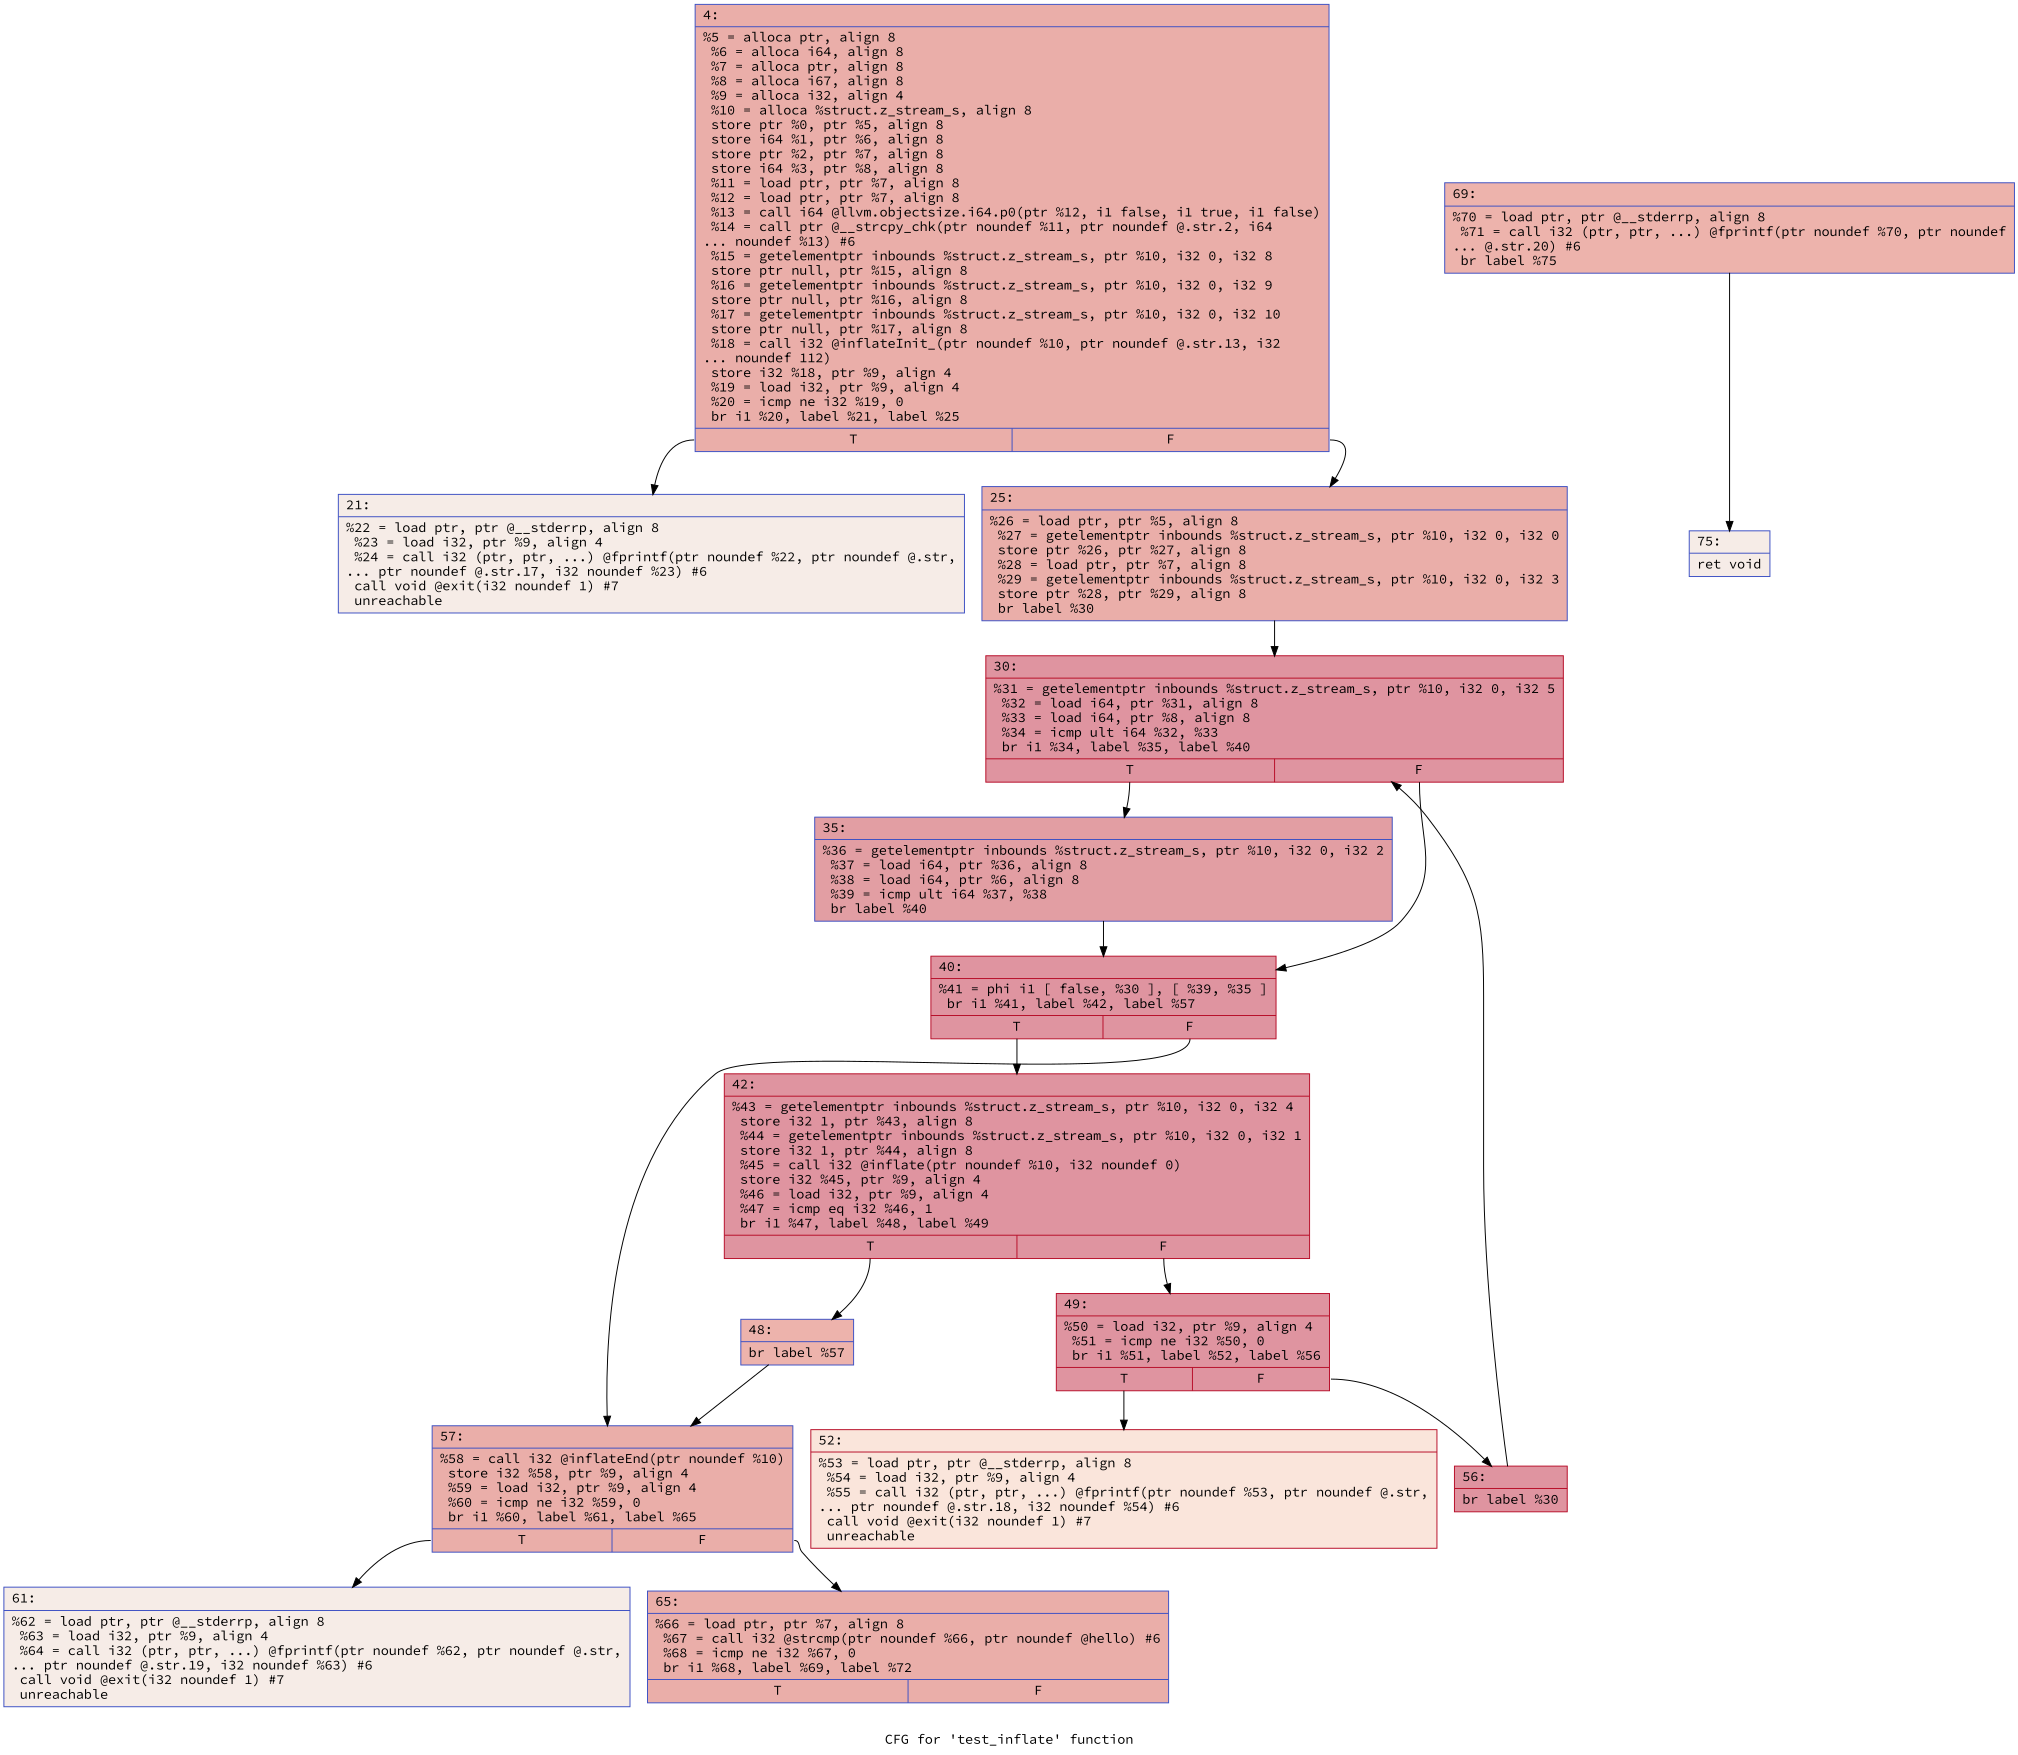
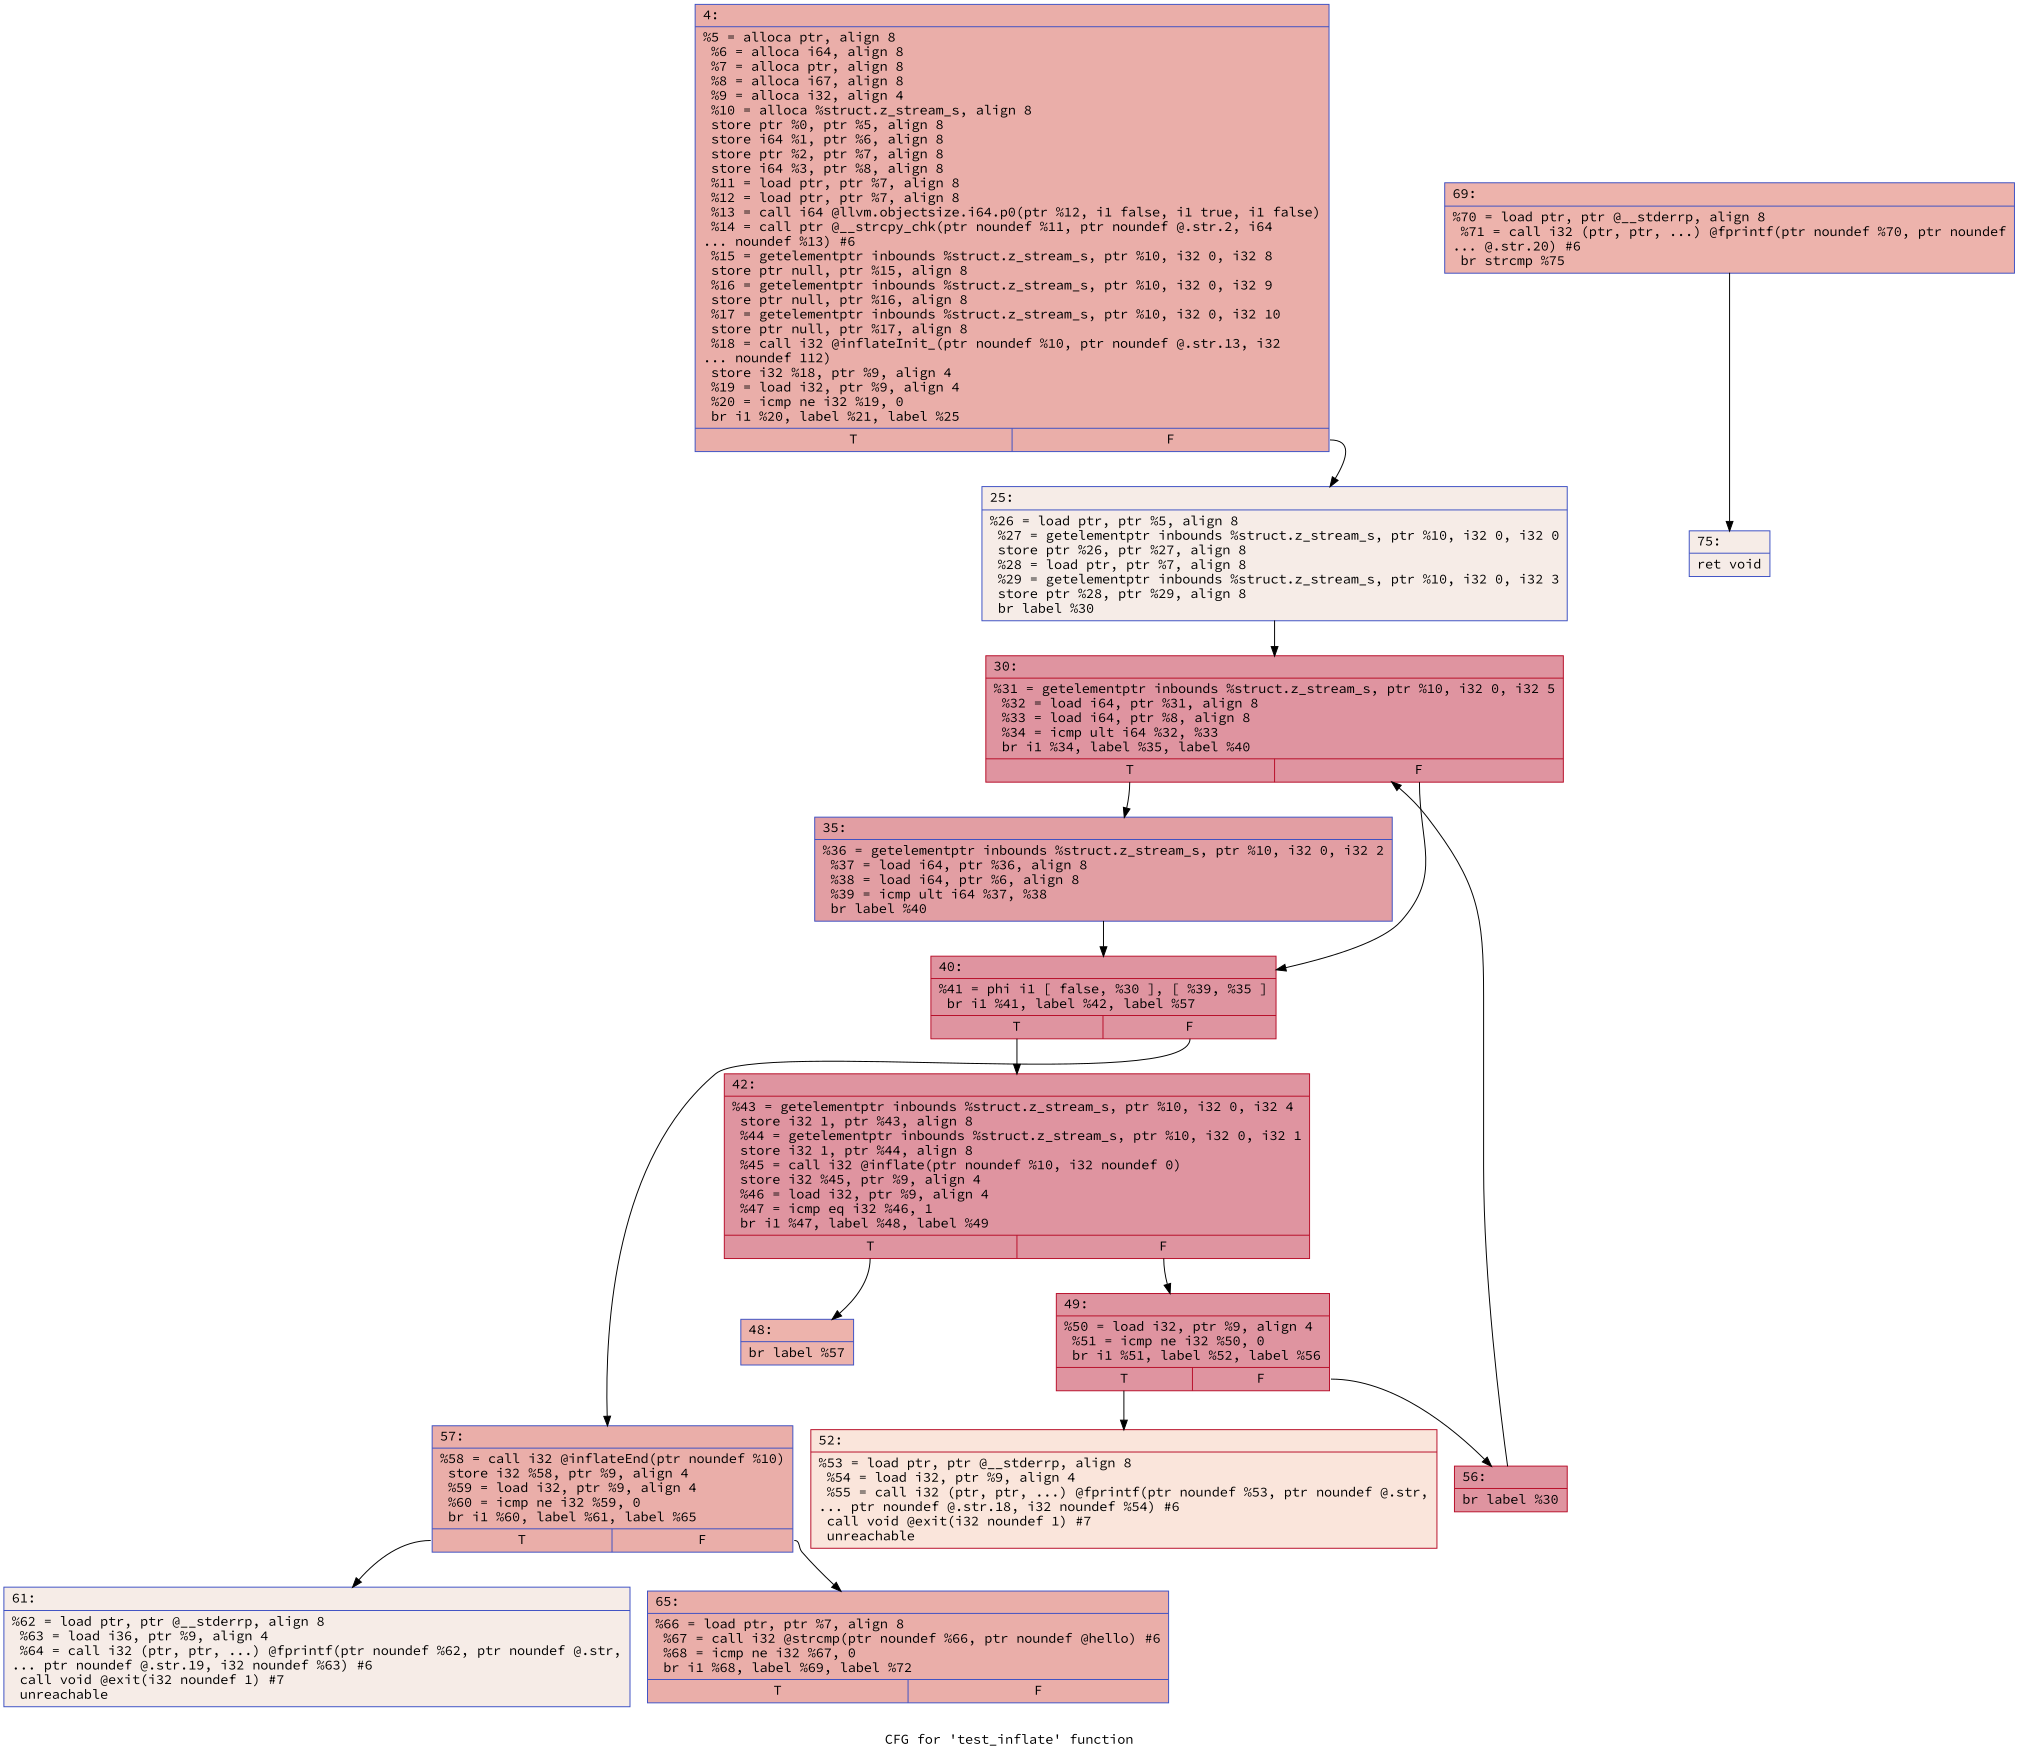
node "69:": text "br label %75" -> "br strcmp %75"
node "21:": removed
node "25:": fillcolor #d0473d70 -> #ead5c970
edge "48:" -> "57:": removed
node "61:": text "%63 = load i32, ptr %9, align 4" -> "%63 = load i36, ptr %9, align 4"
